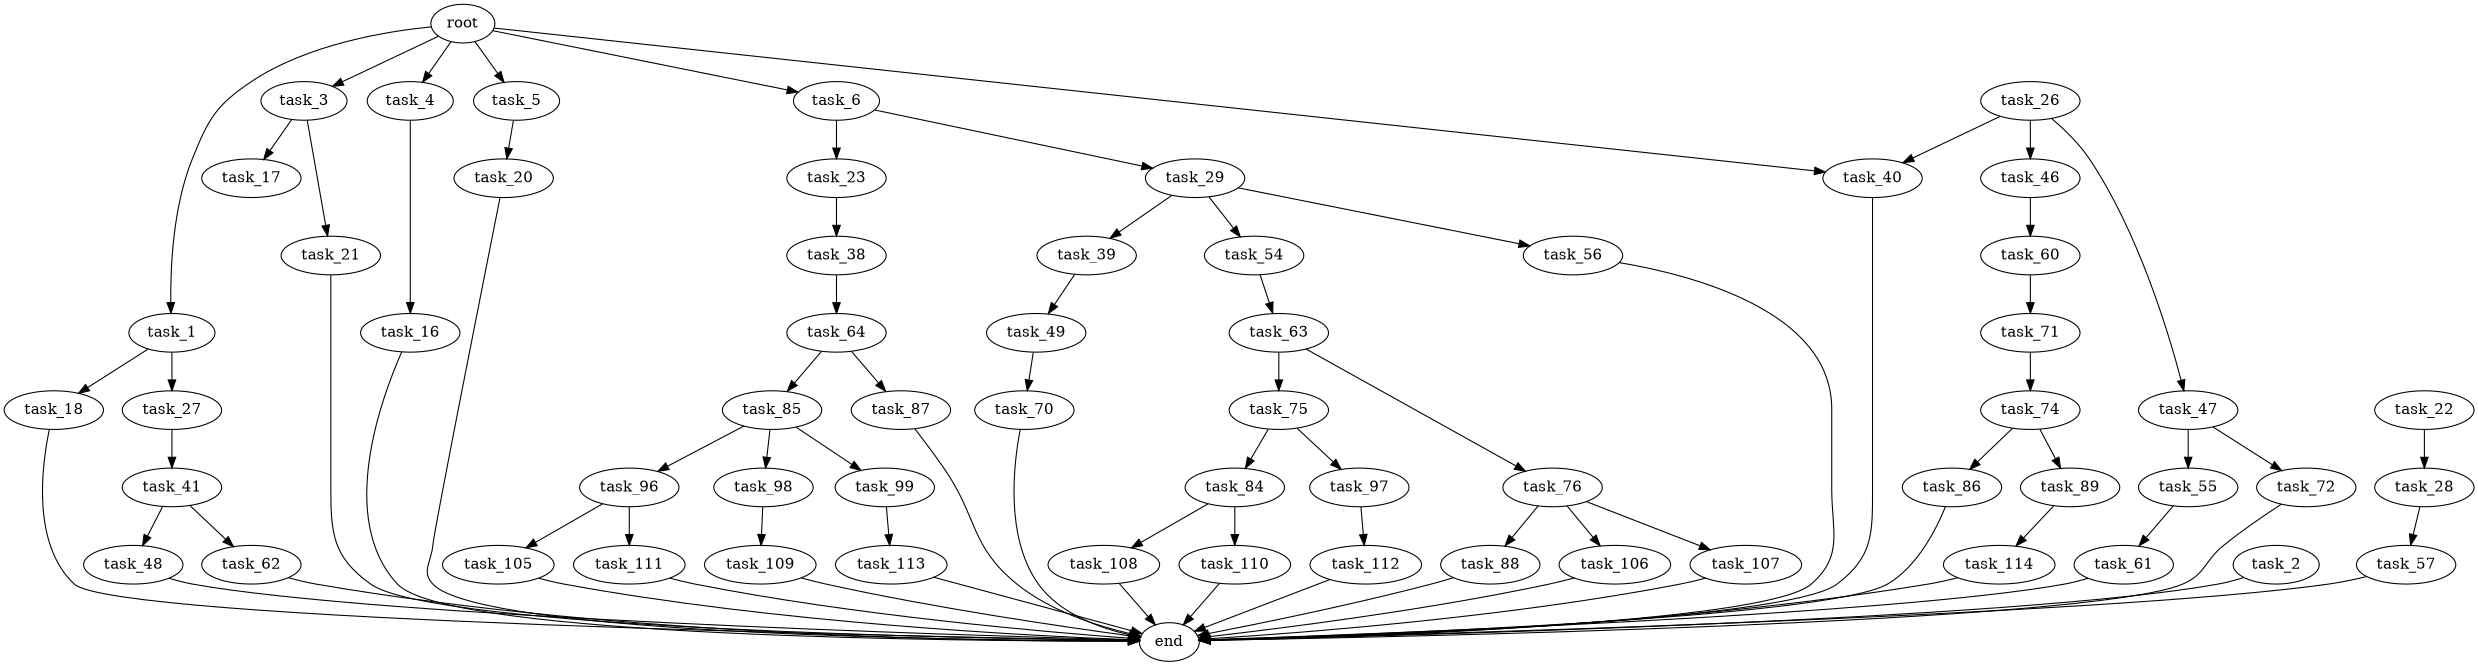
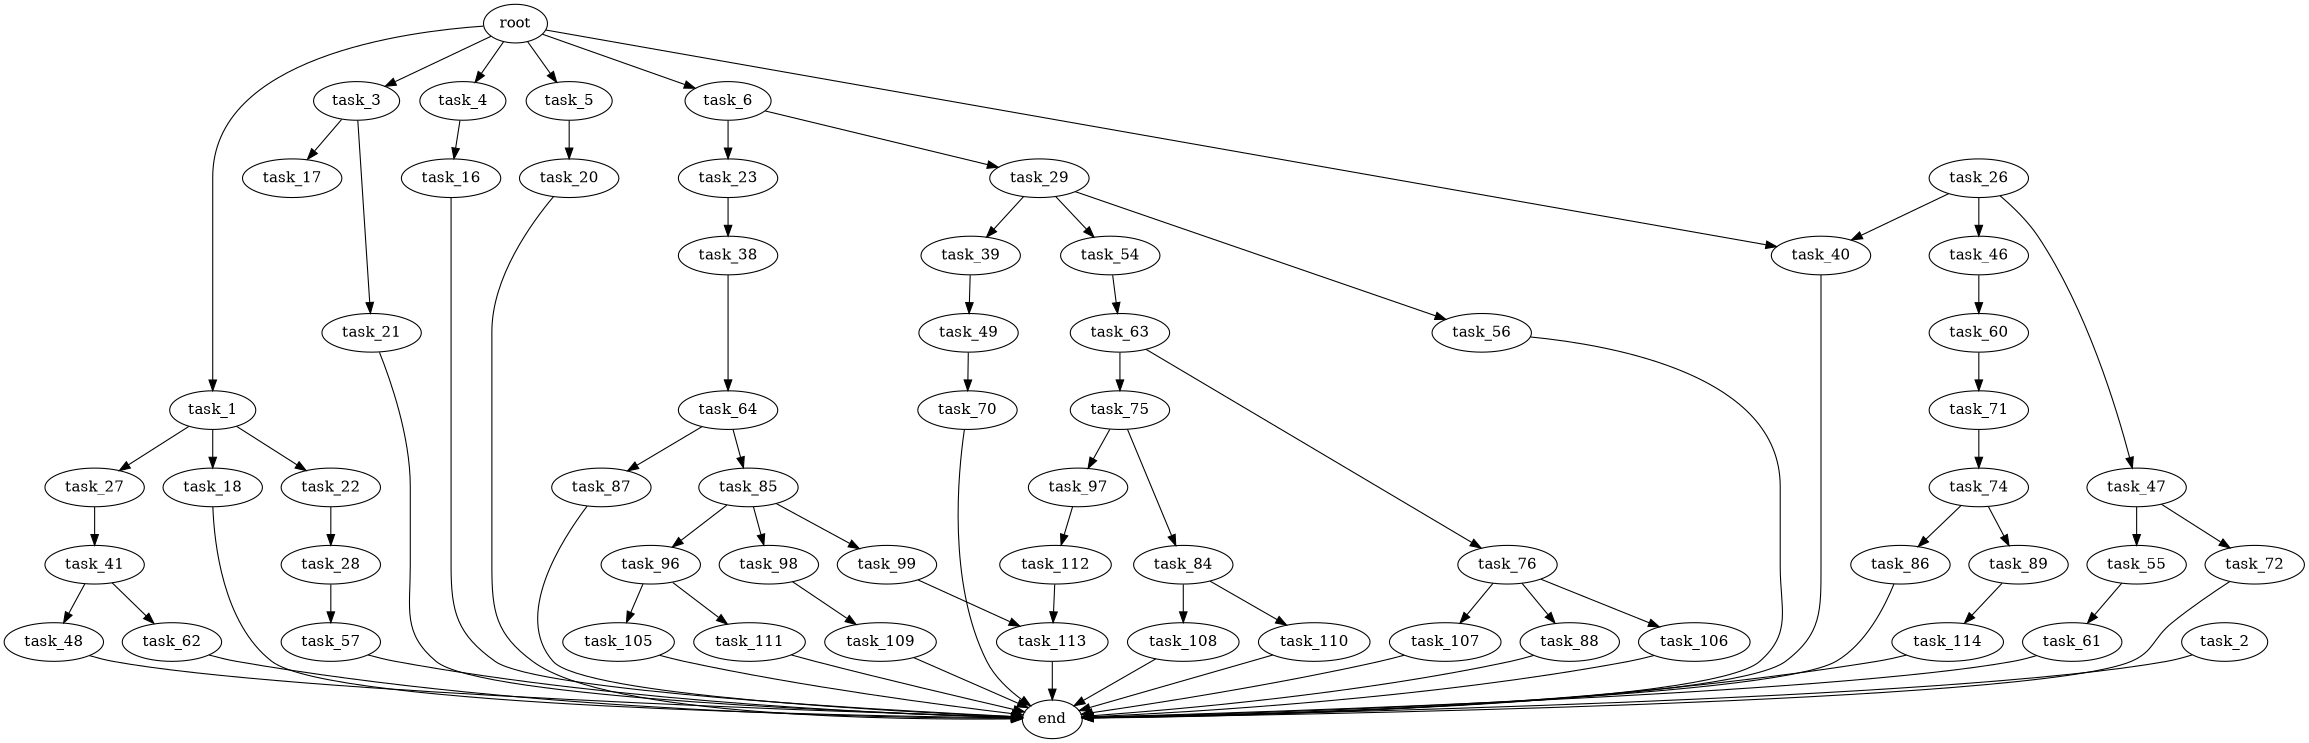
edge "task_1" -> "task_22": added
edge "task_112" -> "end": now "task_112" -> "task_113"
